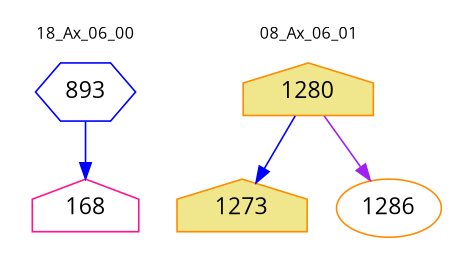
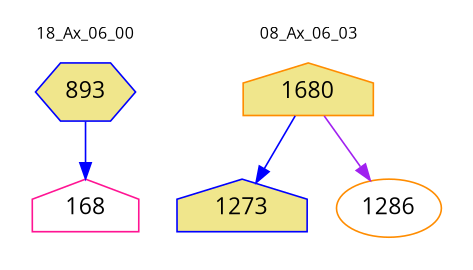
cluster "08_Ax_06_01": label "08_Ax_06_01" -> "08_Ax_06_03"
node "893": fillcolor white -> khaki
node "1280": label "1280" -> "1680"
node "1273": color darkorange -> blue
